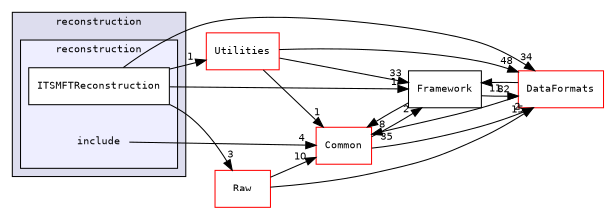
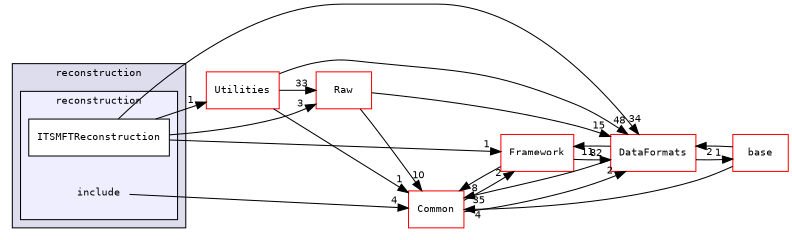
edge "Utilities" -> "Framework": now "Utilities" -> "Raw"
node "Framework": color black -> red
node "base": added
